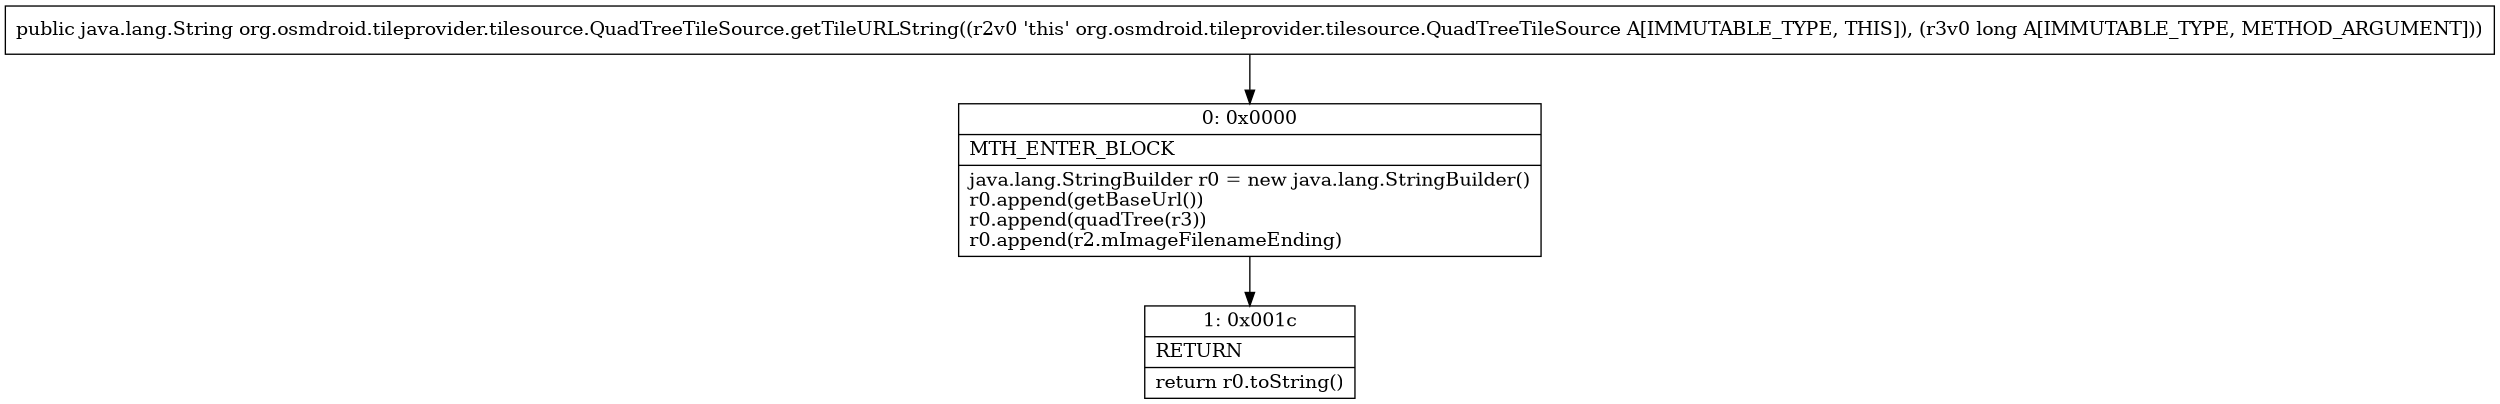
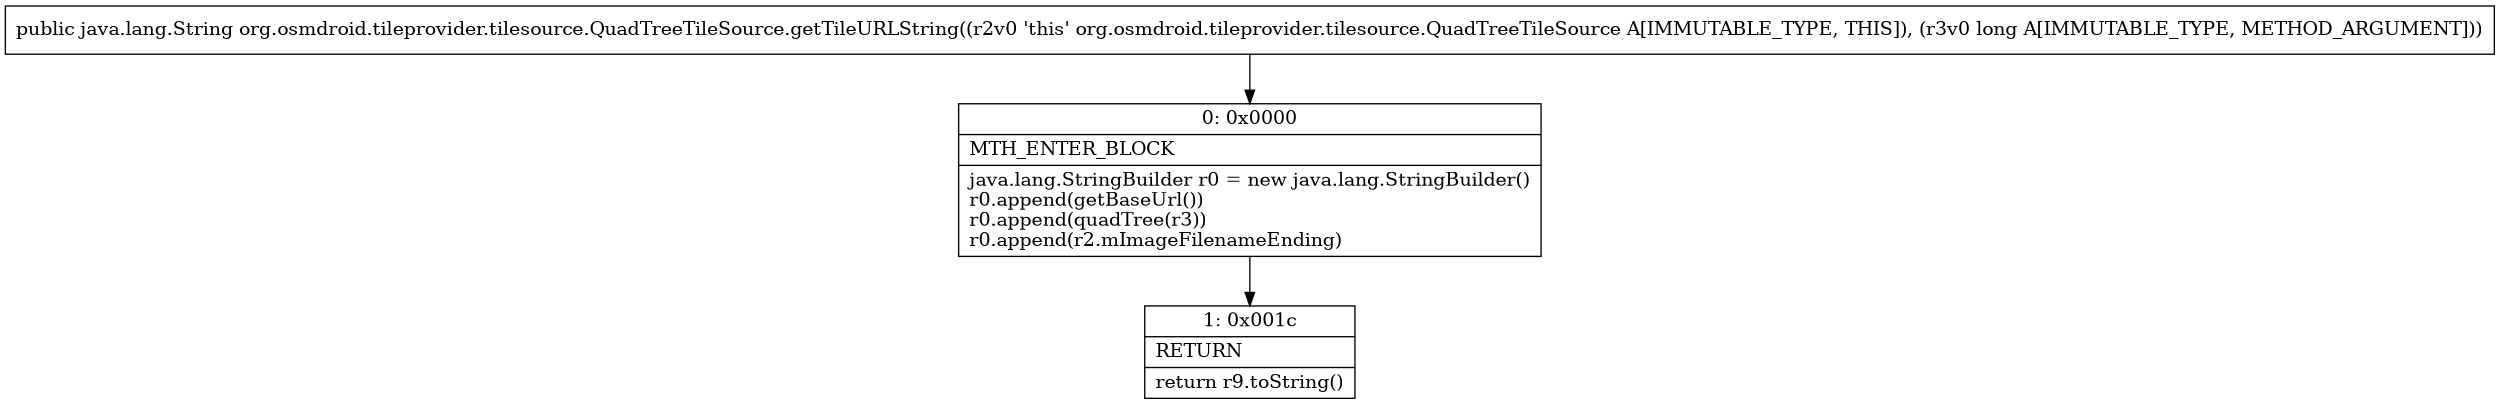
node "1: 0x001c": text "return r0.toString()" -> "return r9.toString()"
